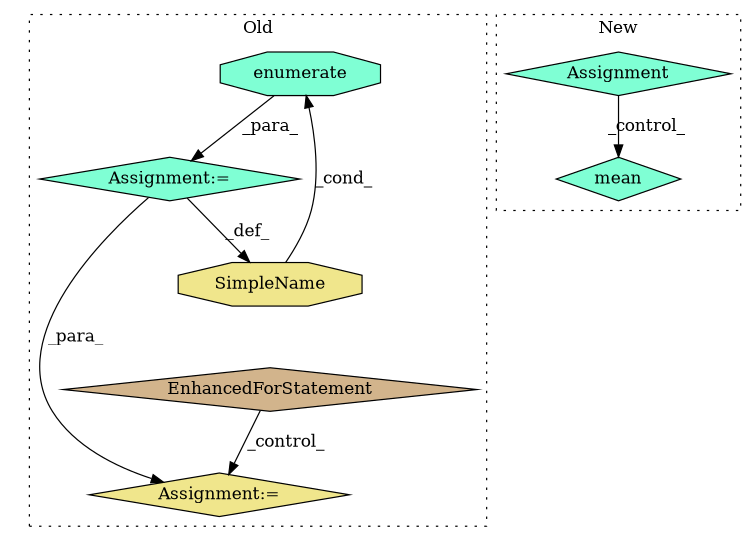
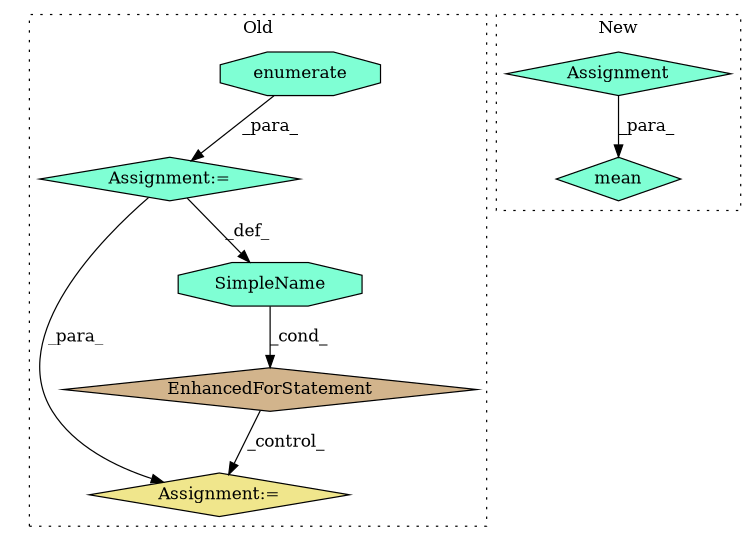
edge "Assignment" -> "mean": label "_control_" -> "_para_"
edge "SimpleName" -> "enumerate": now "SimpleName" -> "EnhancedForStatement"
node "SimpleName": fillcolor khaki -> aquamarine
